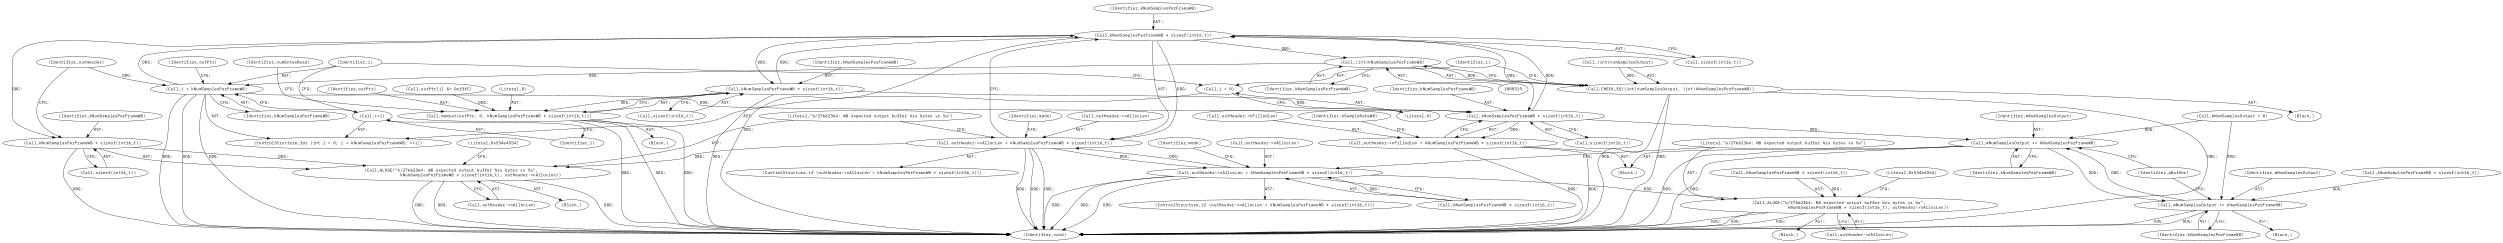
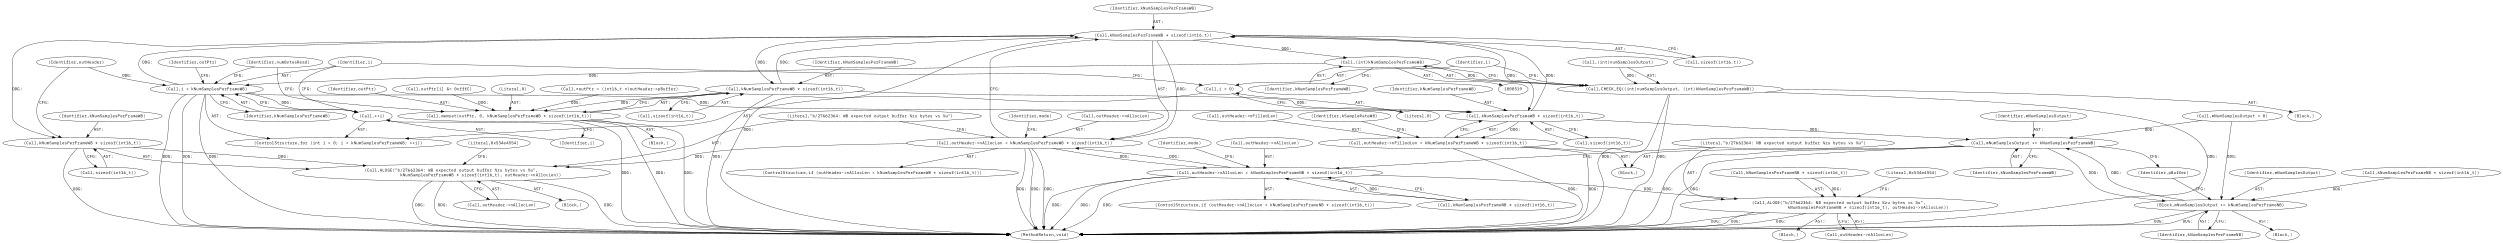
edge "(Identifier,numBytesRead)" -> "(Call,i < kNumSamplesPerFrameWB)": added, label "CFG:"
edge "1000519" -> "(Call,(int)kNumSamplesPerFrameWB)": reversed
node "(Call,*outPtr = (int16_t *)outHeader->pBuffer)": added
edge "(Call,i < kNumSamplesPerFrameWB)" -> "(Call,++i)": added, label "DDG:"
edge "(Identifier,pBuffer)" -> "(Call,mNumSamplesOutput += kNumSamplesPerFrameWB)": reversed
node "(Call,mNumSamplesOutput += kNumSamplesPerFrameNB)": label "(Call,mNumSamplesOutput += kNumSamplesPerFrameNB)" -> "(Block,mNumSamplesOutput += kNumSamplesPerFrameNB)"
node "(Identifier,void)": label "(Identifier,void)" -> "(MethodReturn,void)"
